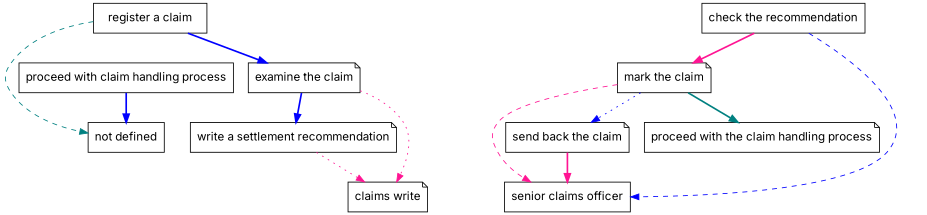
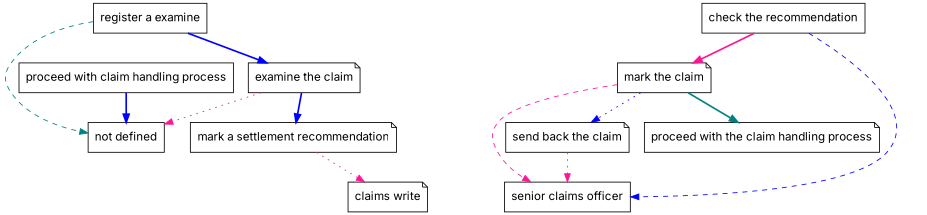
node "register a claim": label "register a claim" -> "register a examine"
edge "examine the claim" -> "claims write": now "examine the claim" -> "not defined"
node "write a settlement recommendation": label "write a settlement recommendation" -> "mark a settlement recommendation"
edge "send back the claim" -> "senior claims officer": style bold -> dotted
